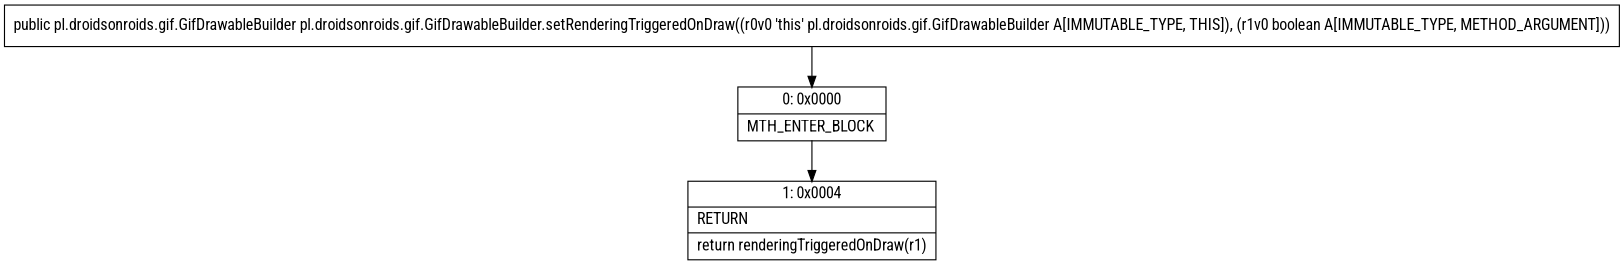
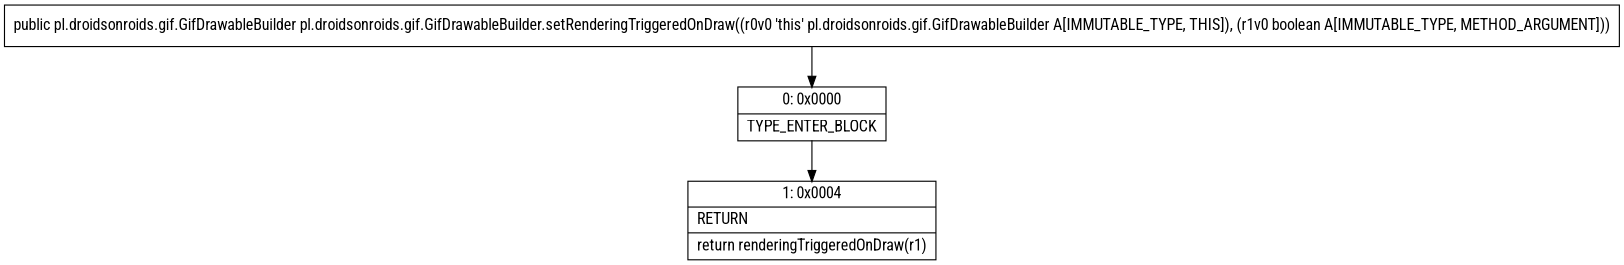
node "0: 0x0000": text "MTH_ENTER_BLOCK" -> "TYPE_ENTER_BLOCK"
